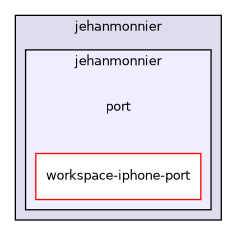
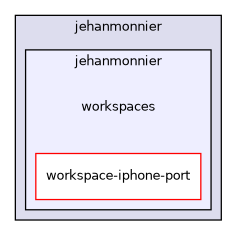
node "port": label "port" -> "workspaces"
